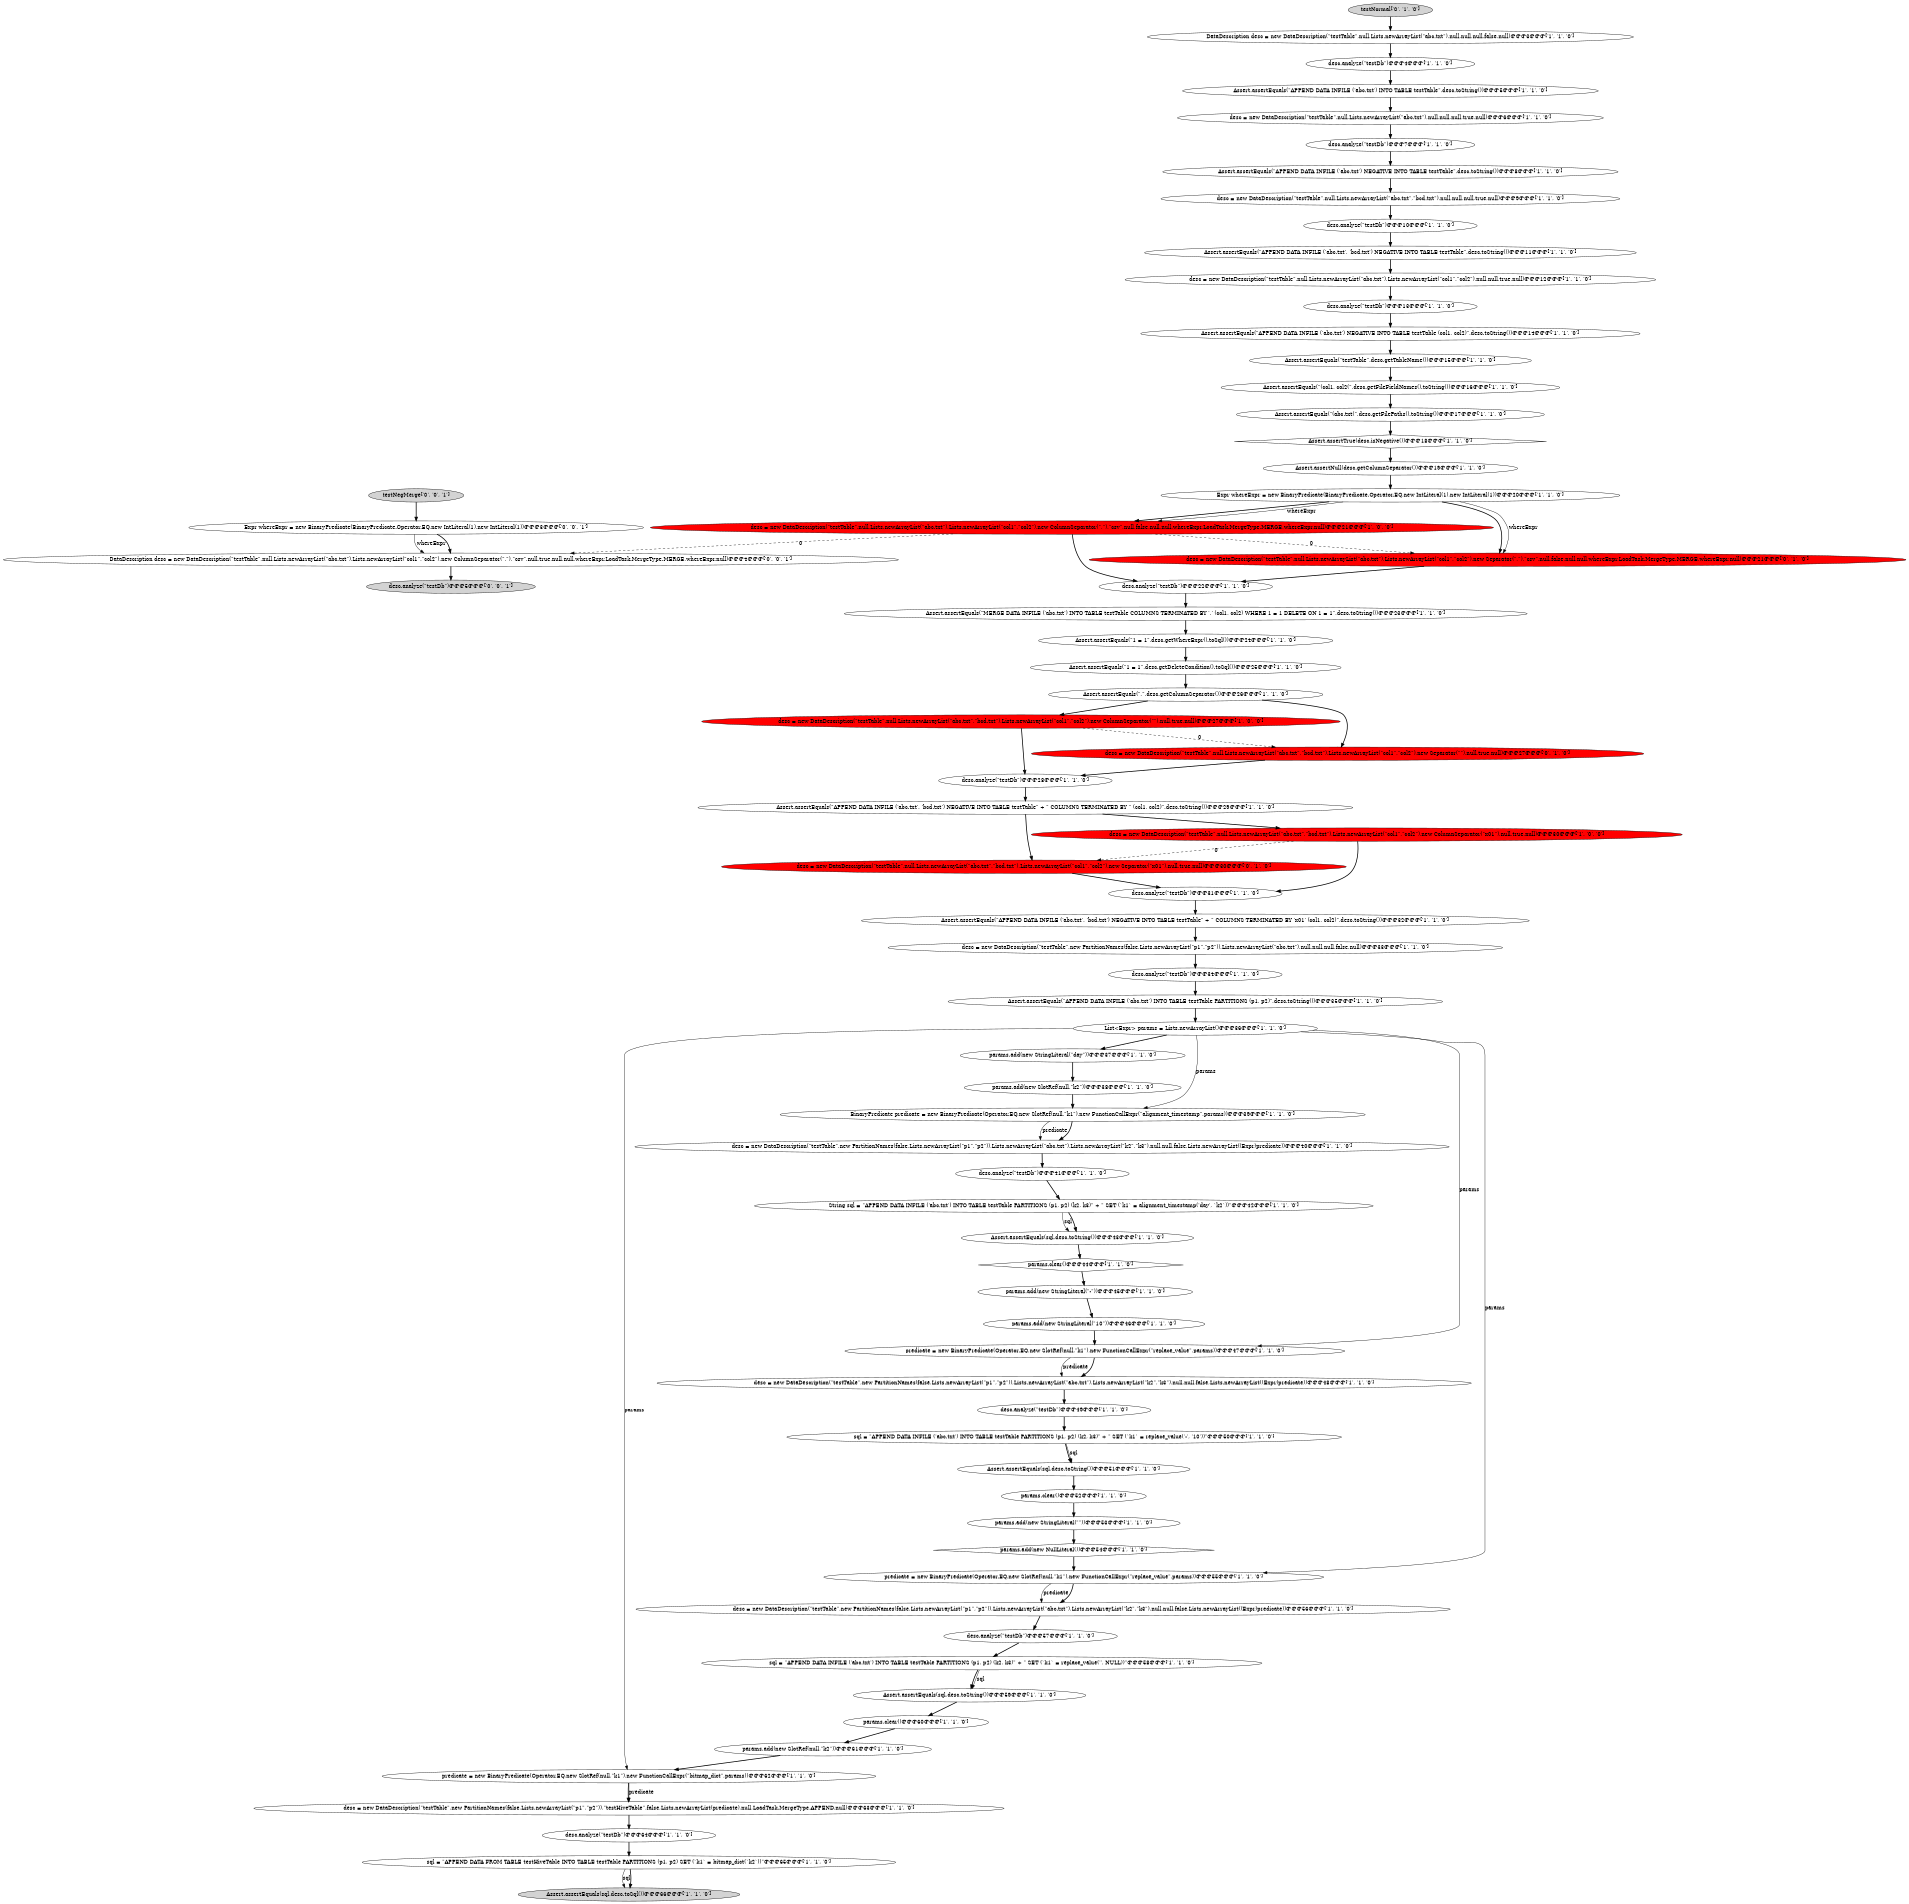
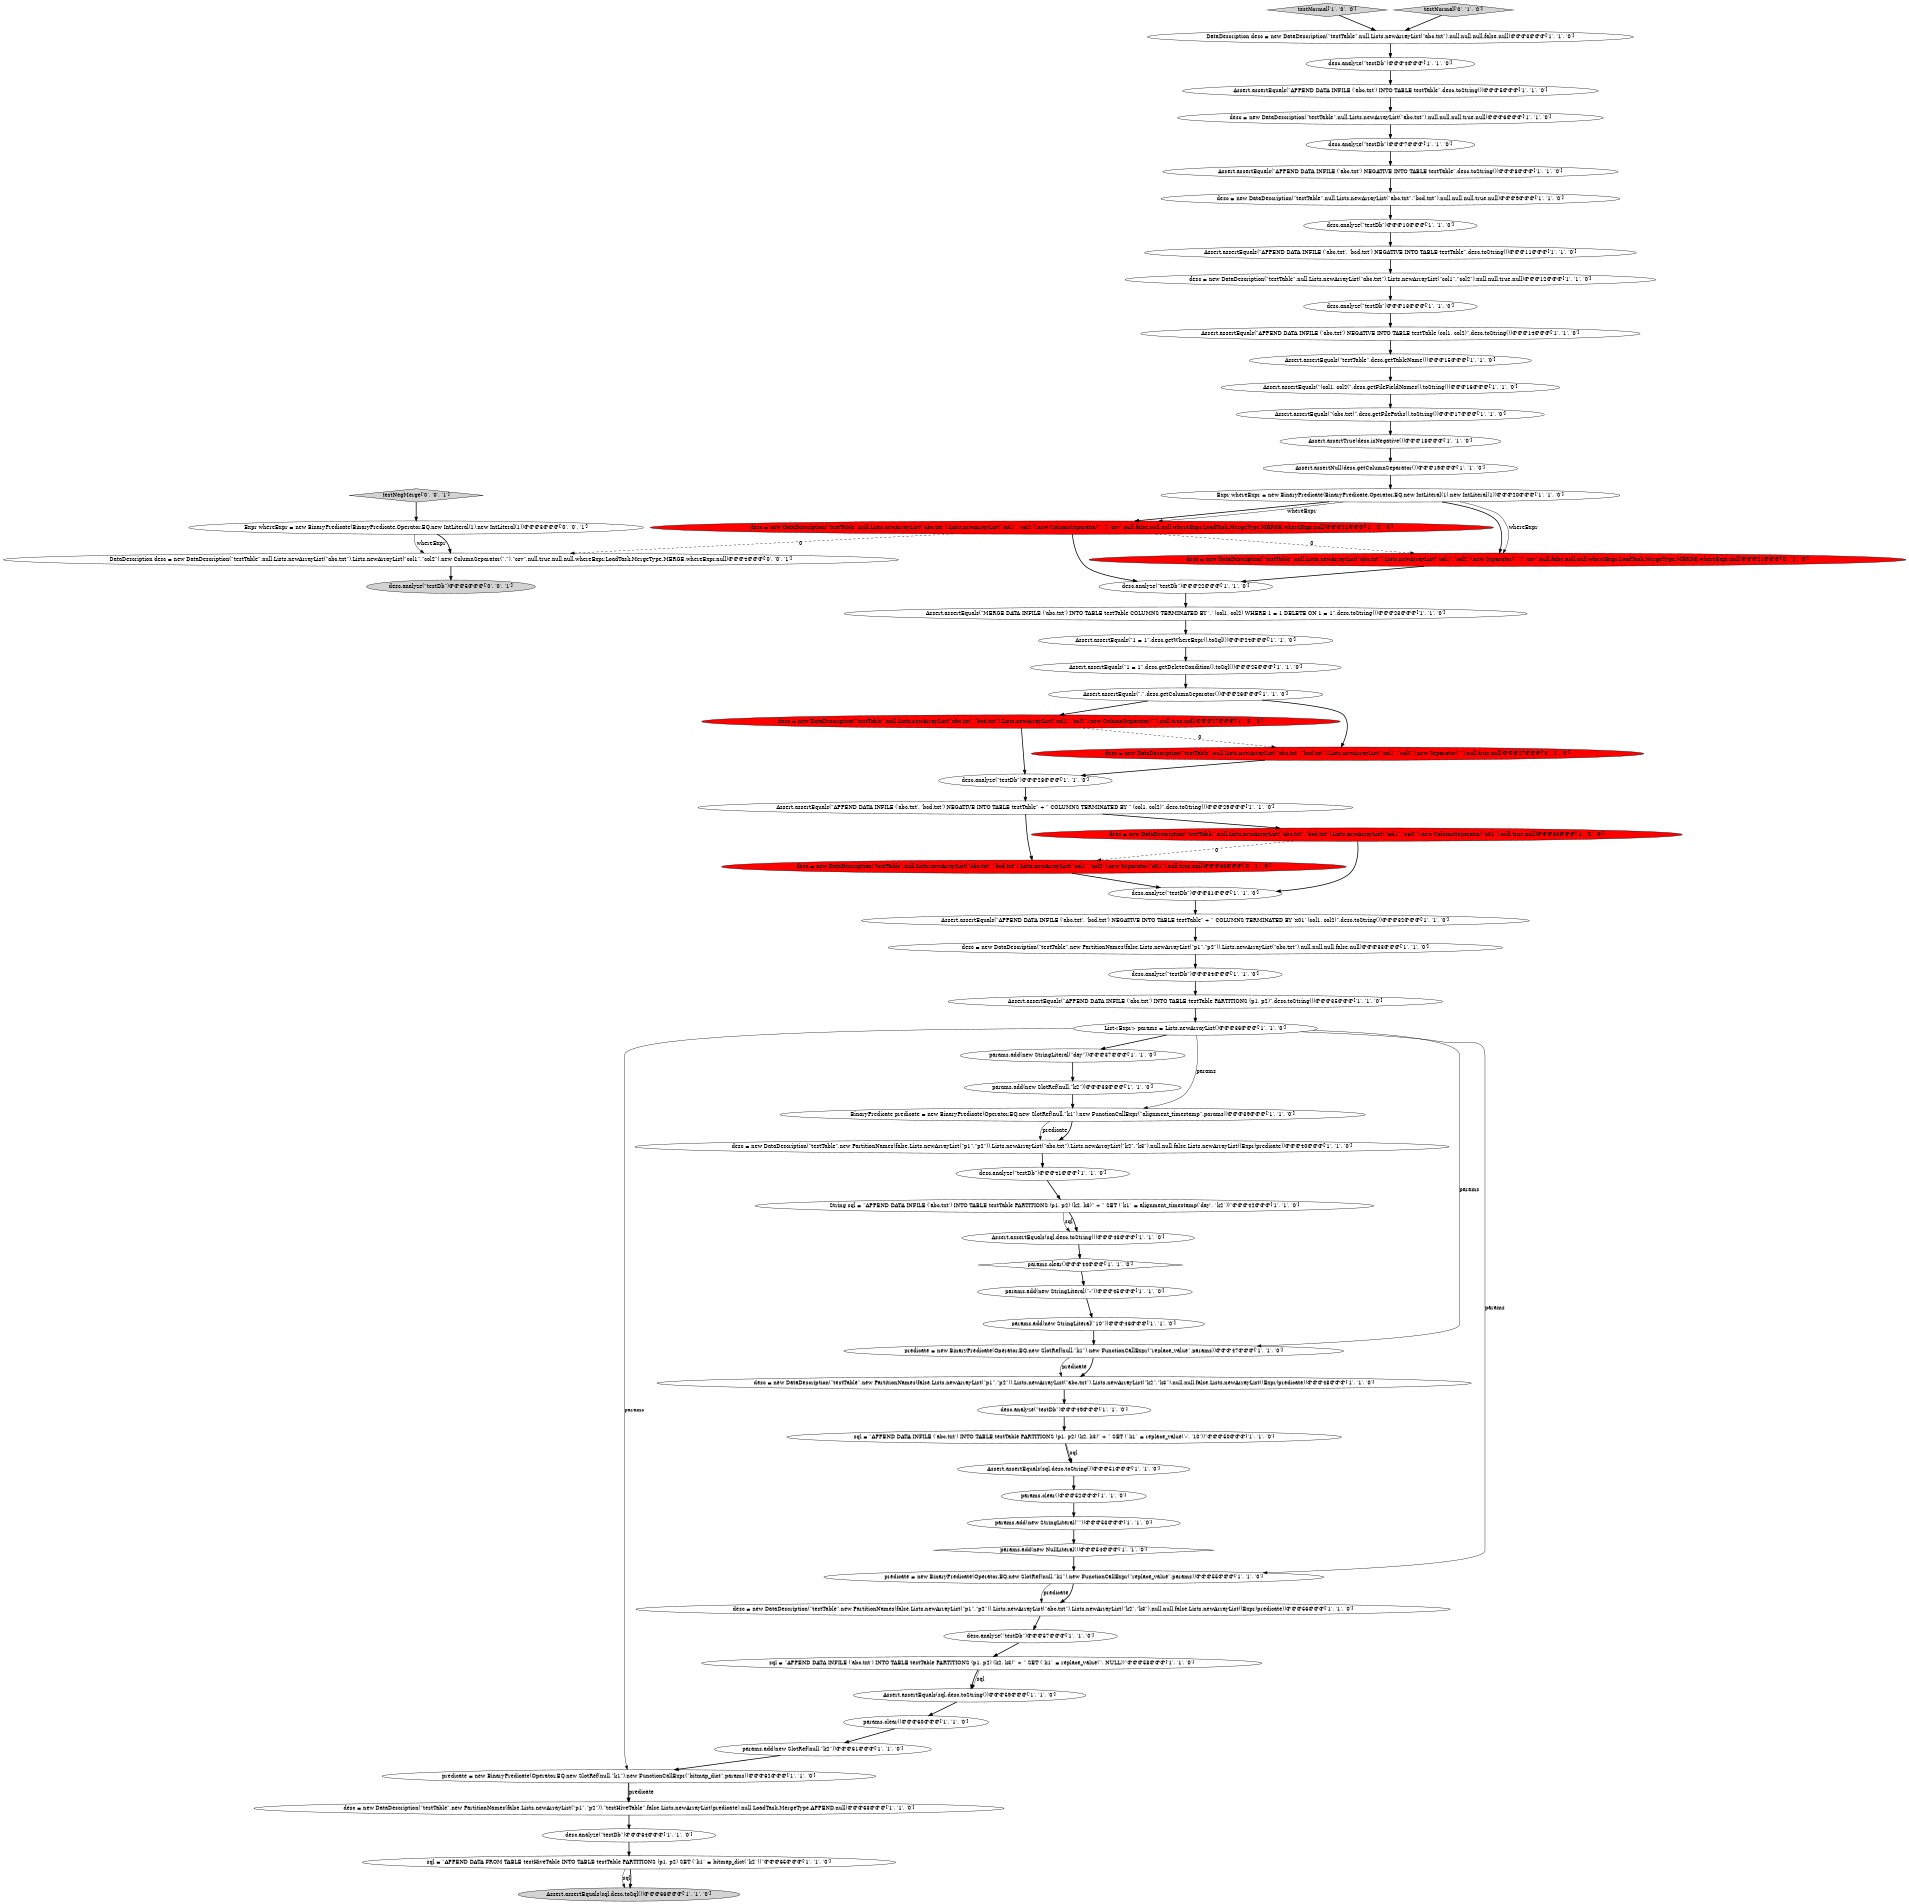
node "testNormal['1', '0', '0']": added
node "testNormal['0', '1', '0']": shape ellipse -> diamond
node "Assert.assertTrue(desc.isNegative())@@@18@@@['1', '1', '0']": shape diamond -> ellipse
node "testNegMerge['0', '0', '1']": shape ellipse -> diamond
